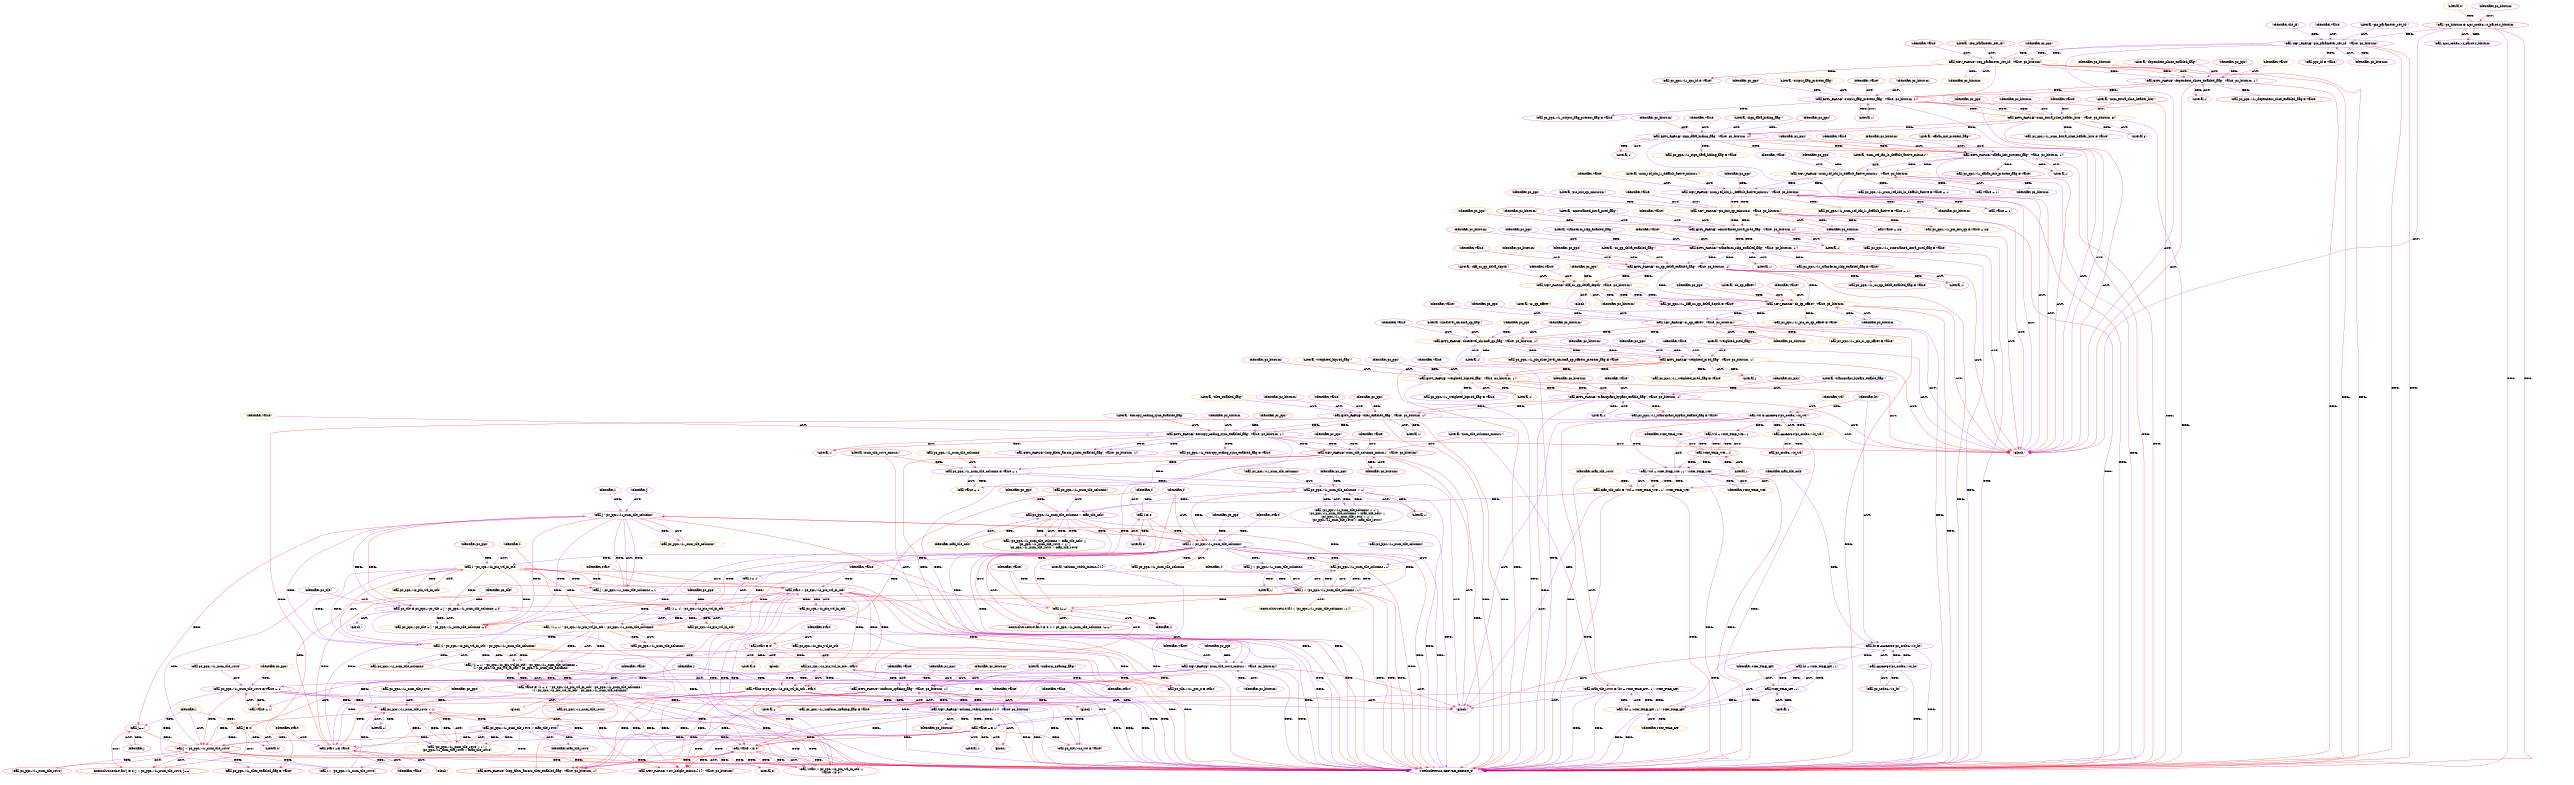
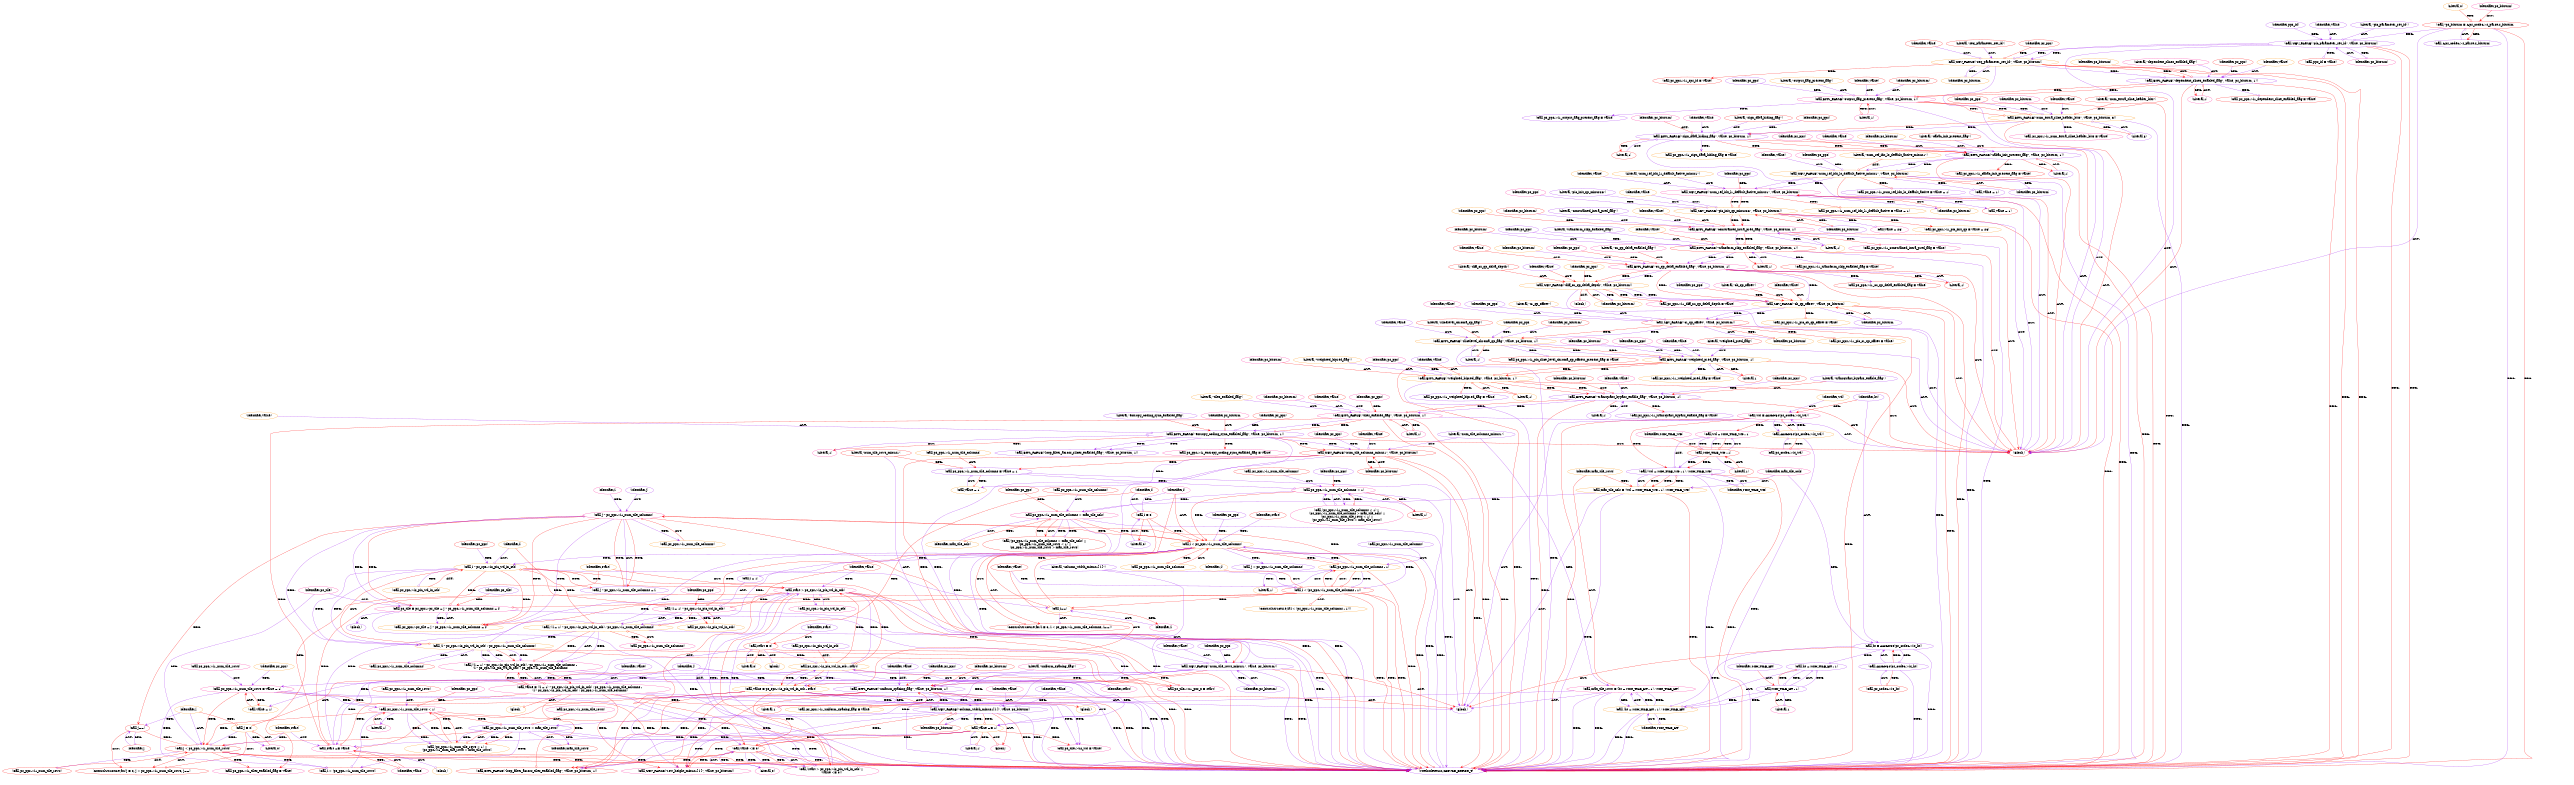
node "(Identifier,tile_id)": label "(Identifier,tile_id)" -> "(Identifier,pps_id)"
node "(Call,i < ps_pps->i1_num_tile_columns)": color purple -> darkorange
edge "(Call,value = ps_sps->i2_pic_wd_in_ctb - start)" -> "(Call,ps_tile->u2_wd = value)": color red -> purple
